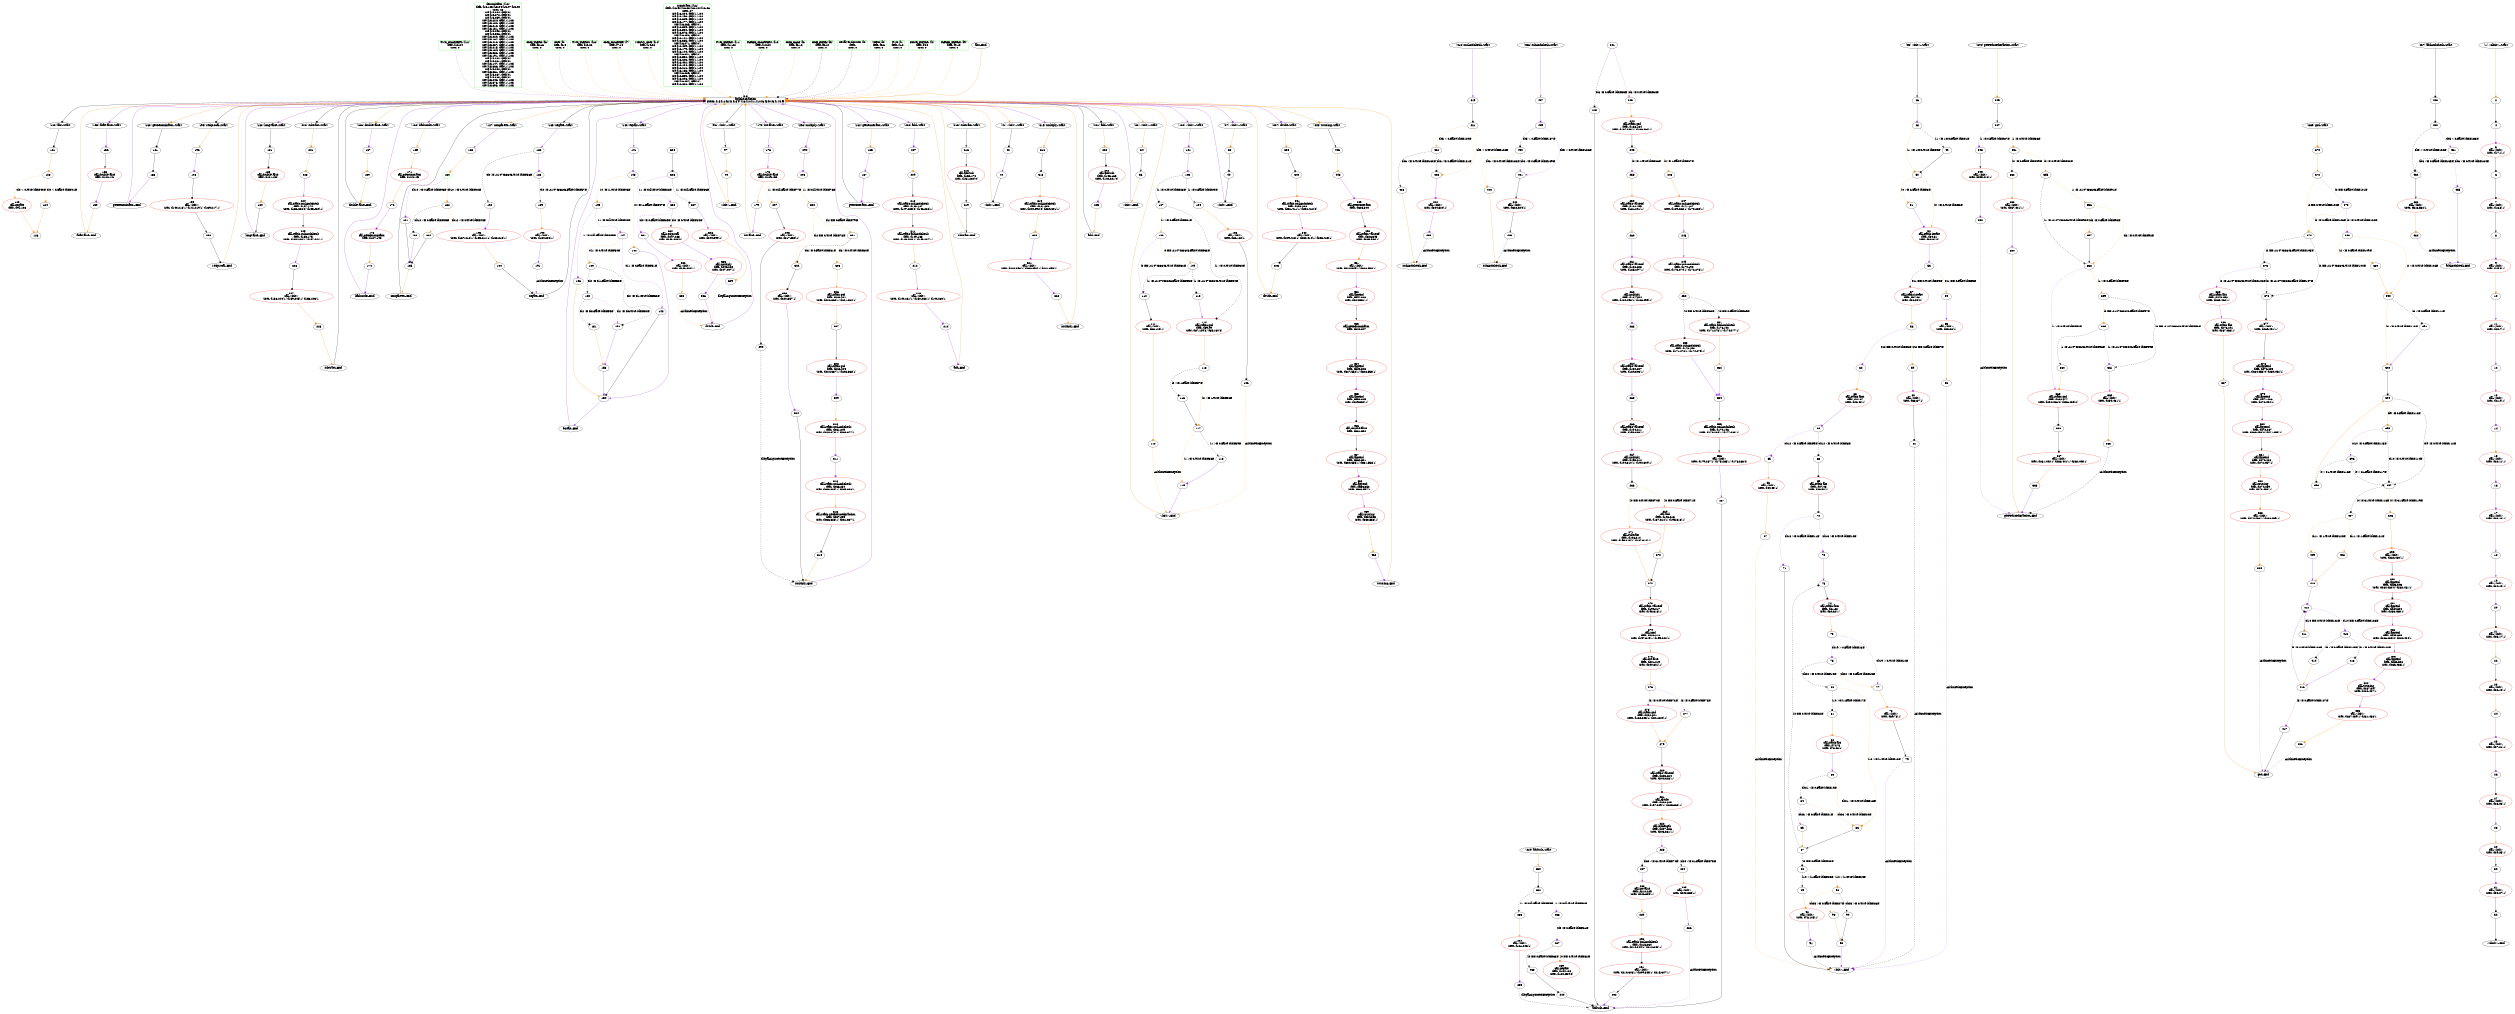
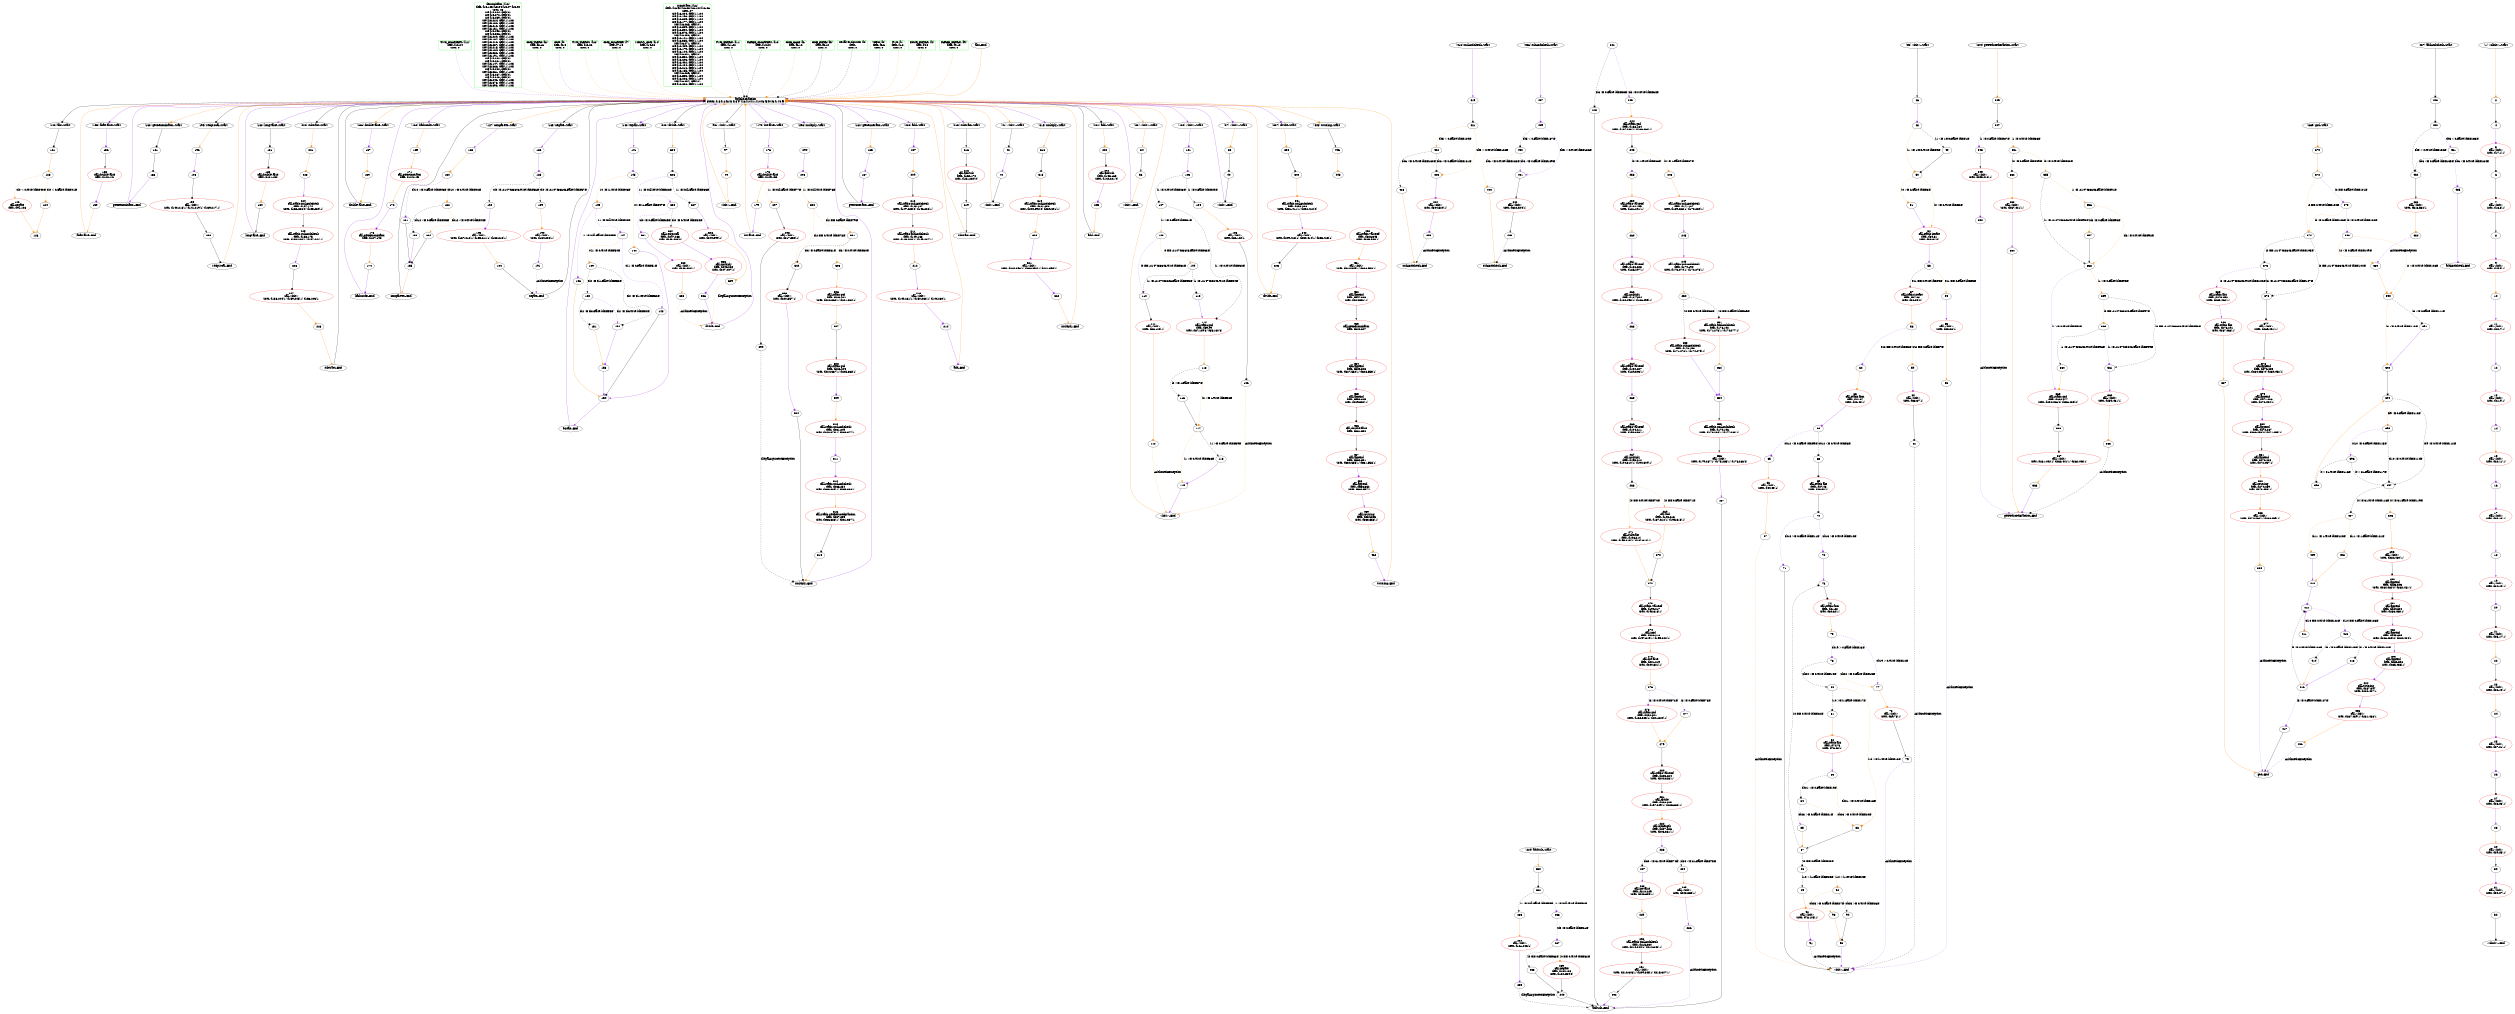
node "(323) divide::Start": added
edge "(293) multiply::Start" -> "294": removed
edge "186" -> "192": now "188" -> "192"
node "130": color green -> black
node "449 call:getNumerator defs: d325:344": removed
edge "434" -> "addAndCheck::End": now "434" -> "389"
edge "31 call:<init> uses: d30:27(1)" -> "32": removed
edge "239 call:negate defs: d164:180 uses: d160:254(0)" -> "240": added
